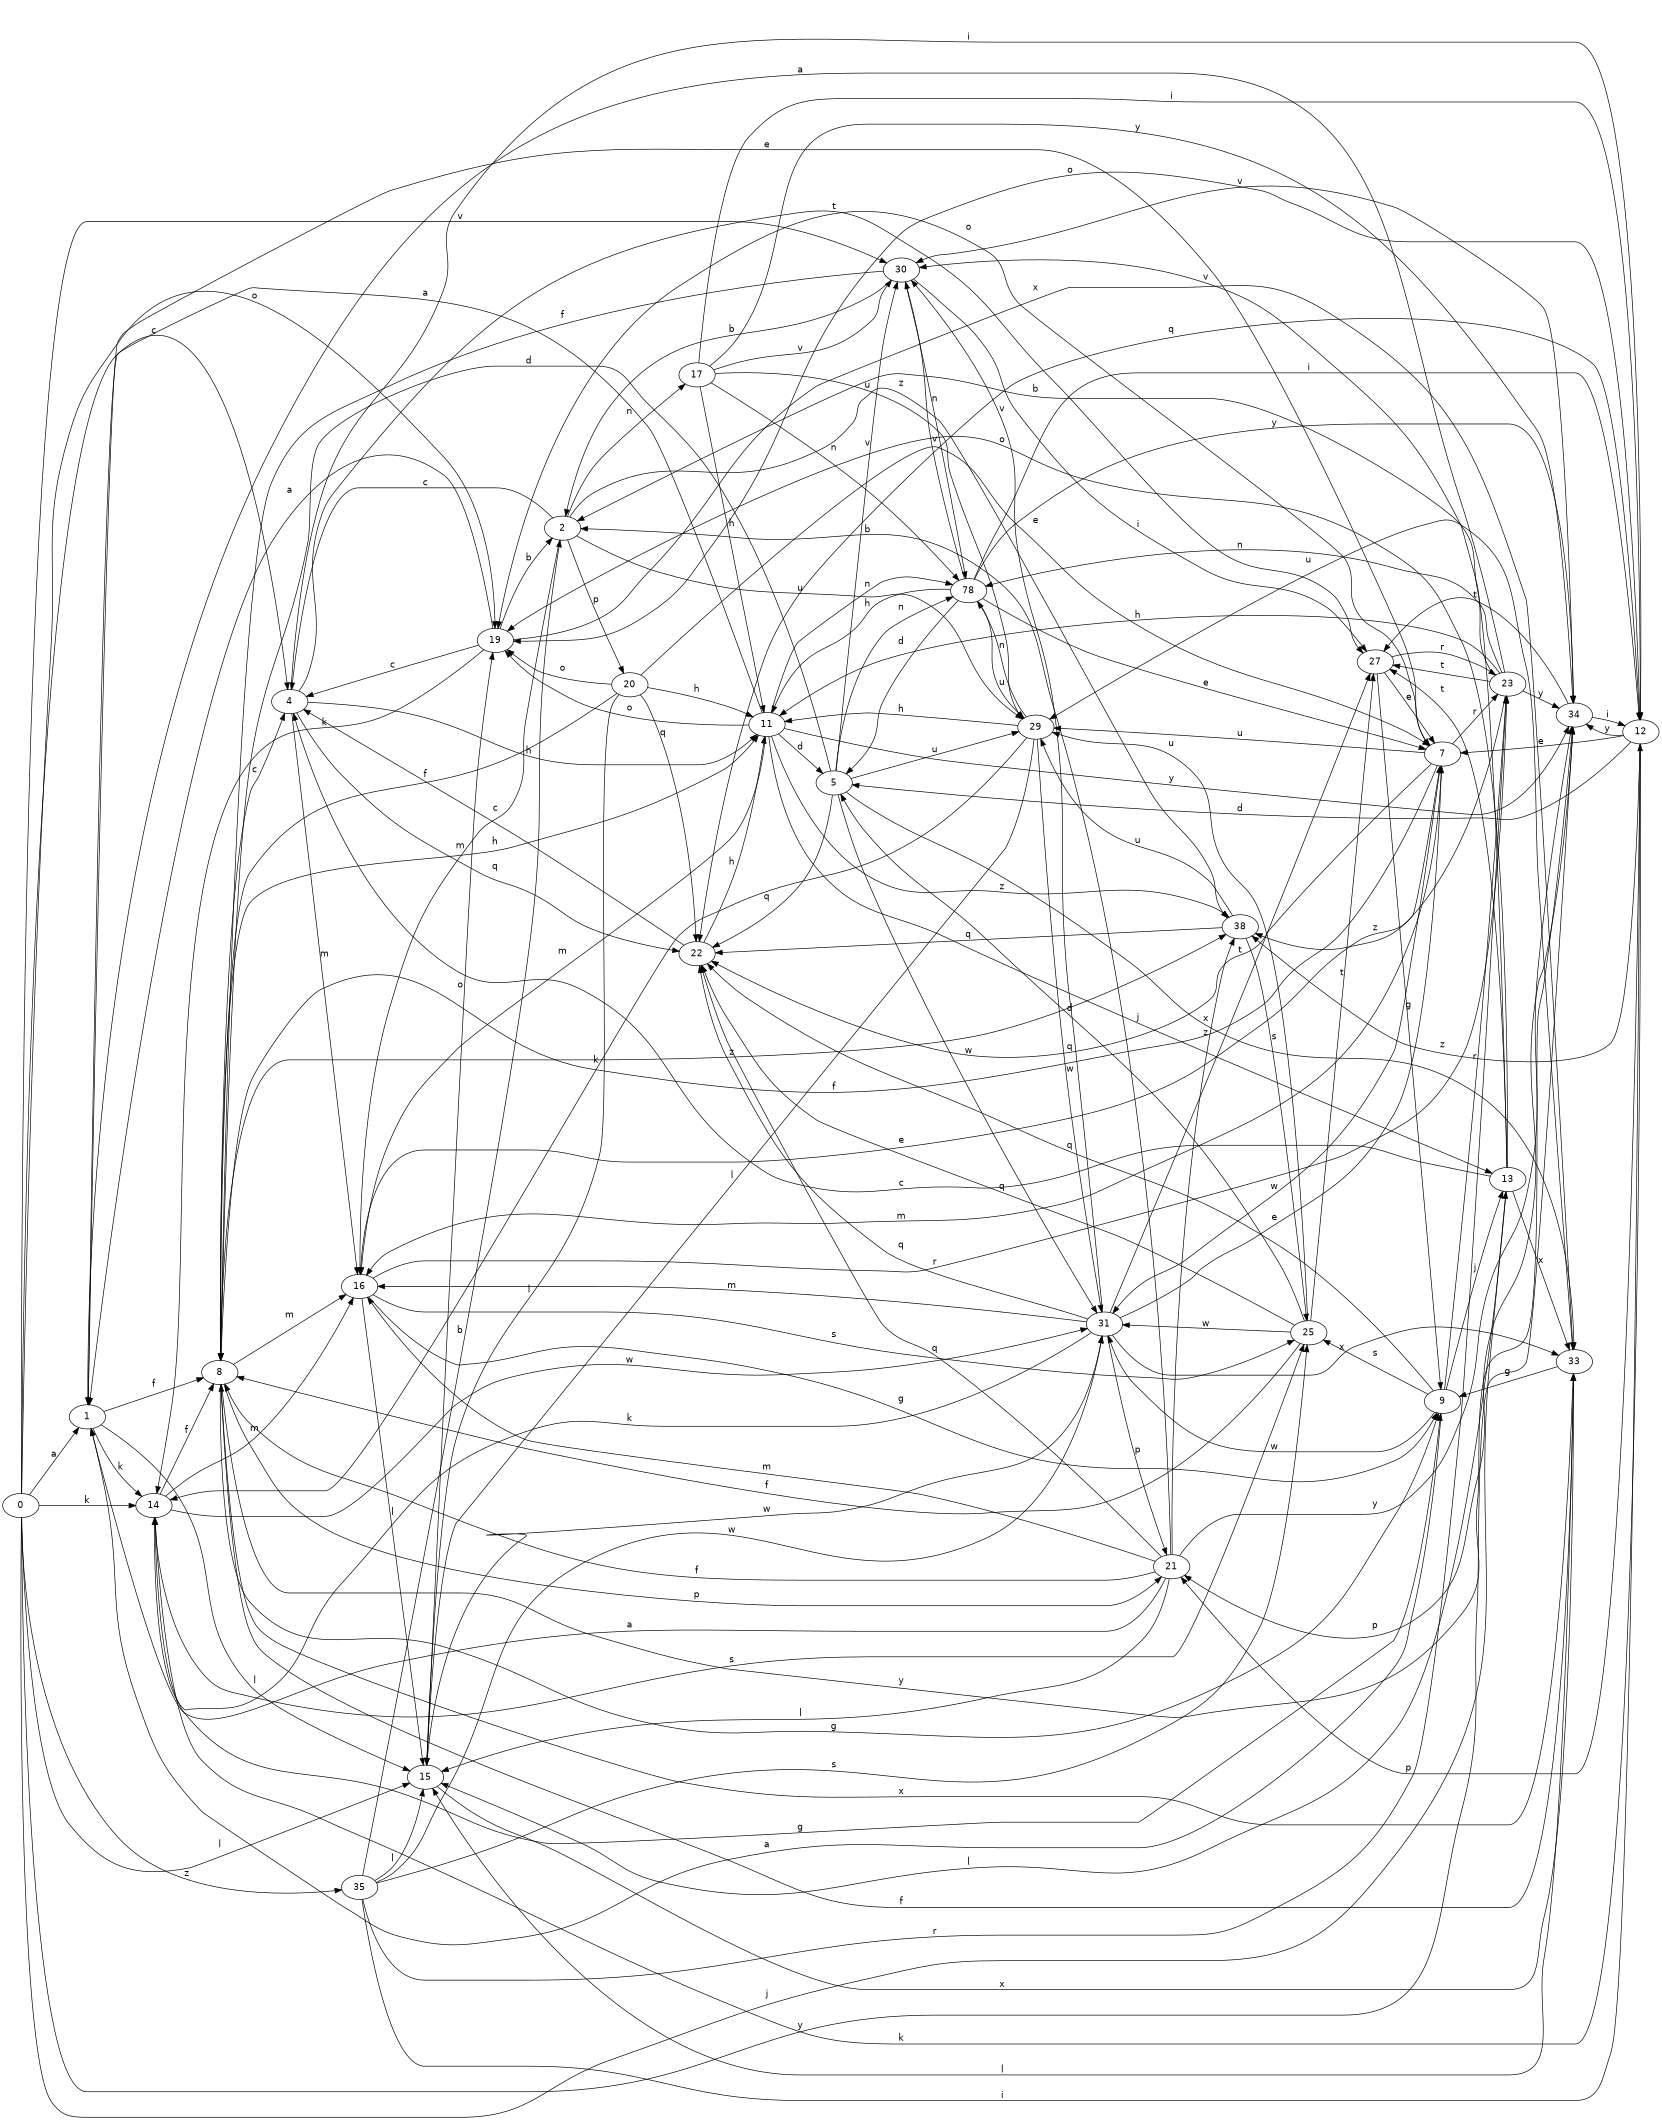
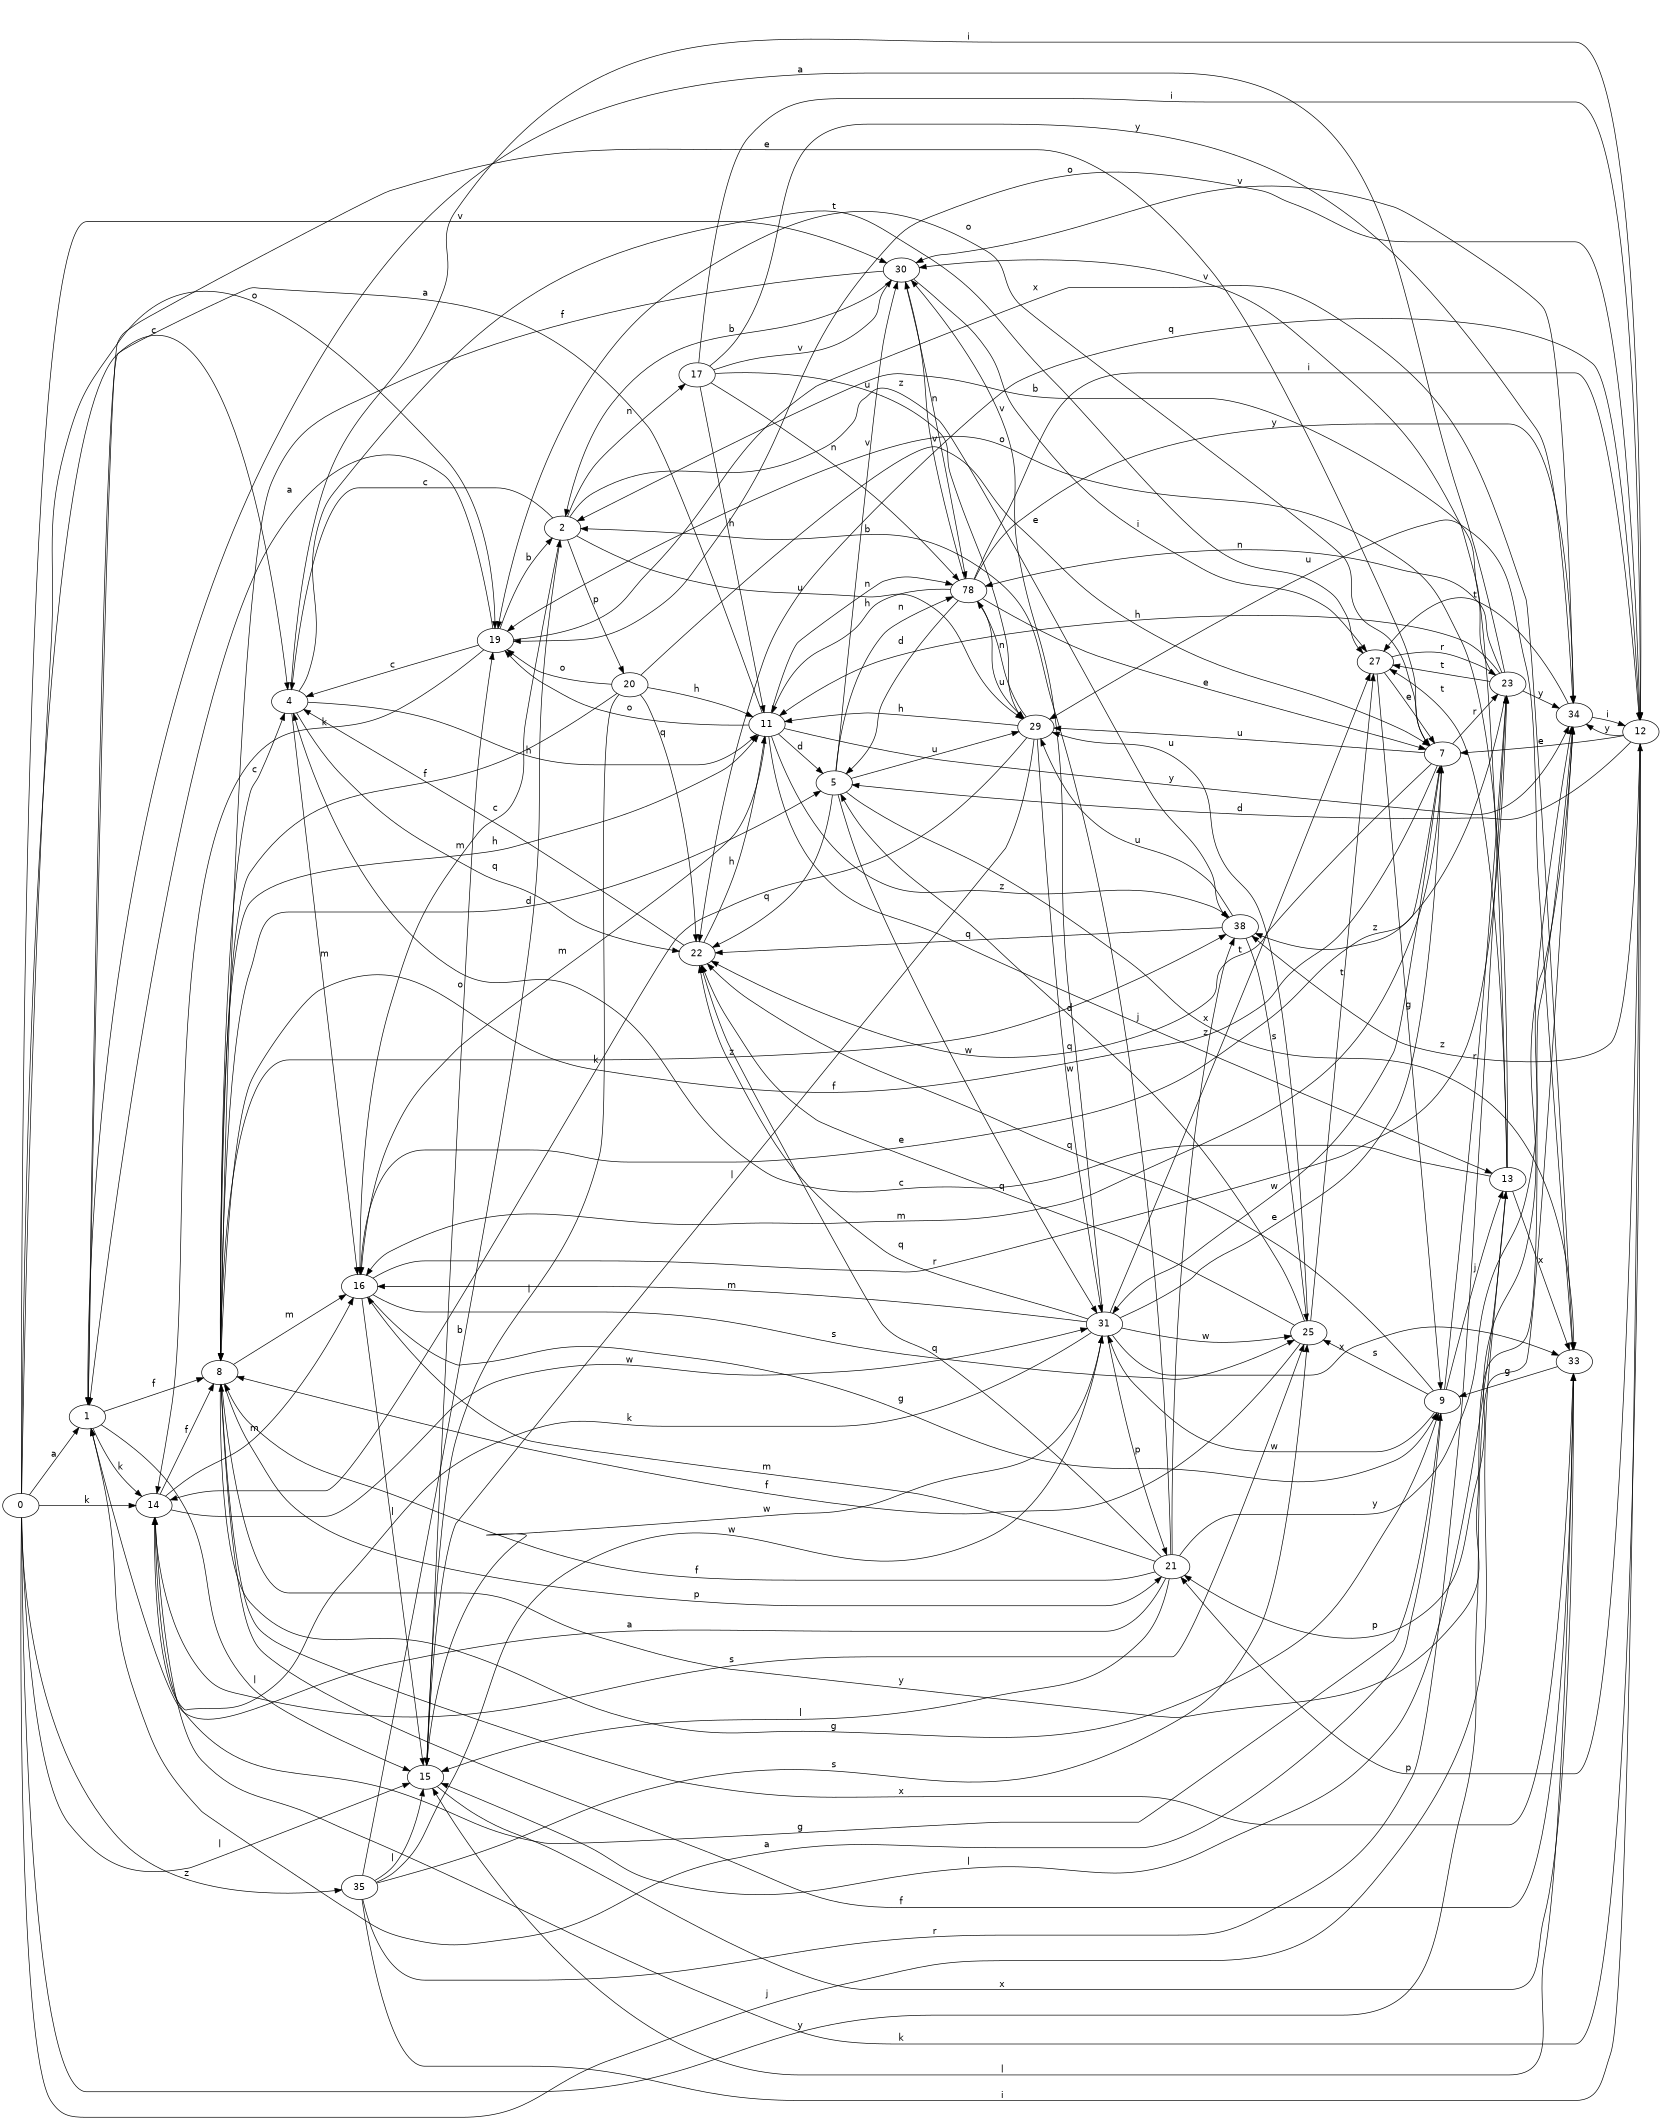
edge "5" -> "8": reversed
edge "25" -> "31": reversed
